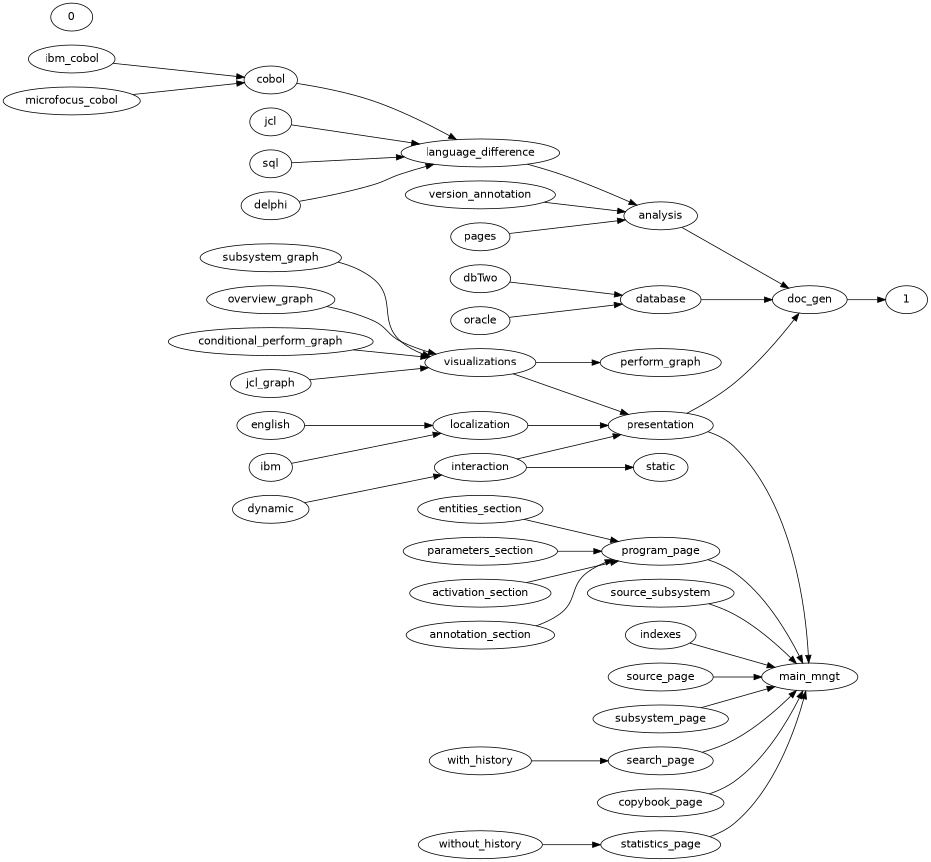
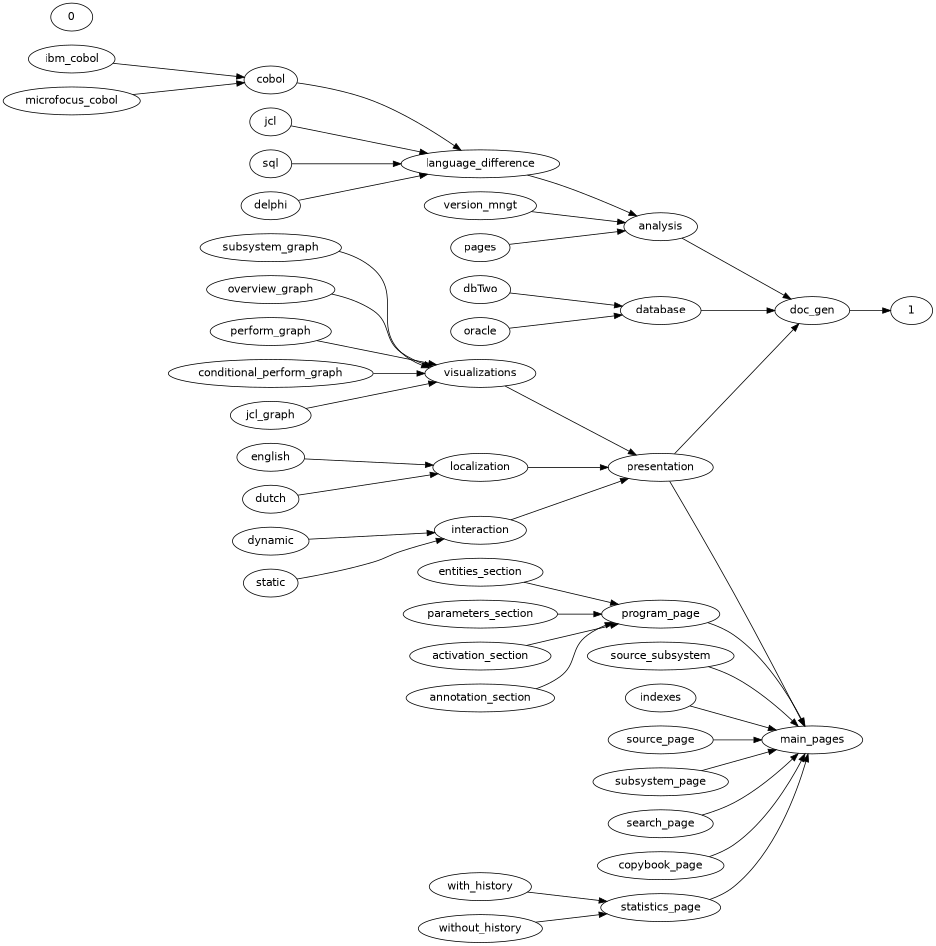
node "version_annotation": label "version_annotation" -> "version_mngt"
edge "visualizations" -> "perform_graph": reversed
node "ibm": label "ibm" -> "dutch"
edge "interaction" -> "static": reversed
node "main_mngt": label "main_mngt" -> "main_pages"
edge "with_history" -> "search_page": now "with_history" -> "statistics_page"
